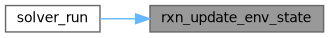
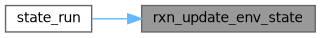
node "solver_run": label "solver_run" -> "state_run"
